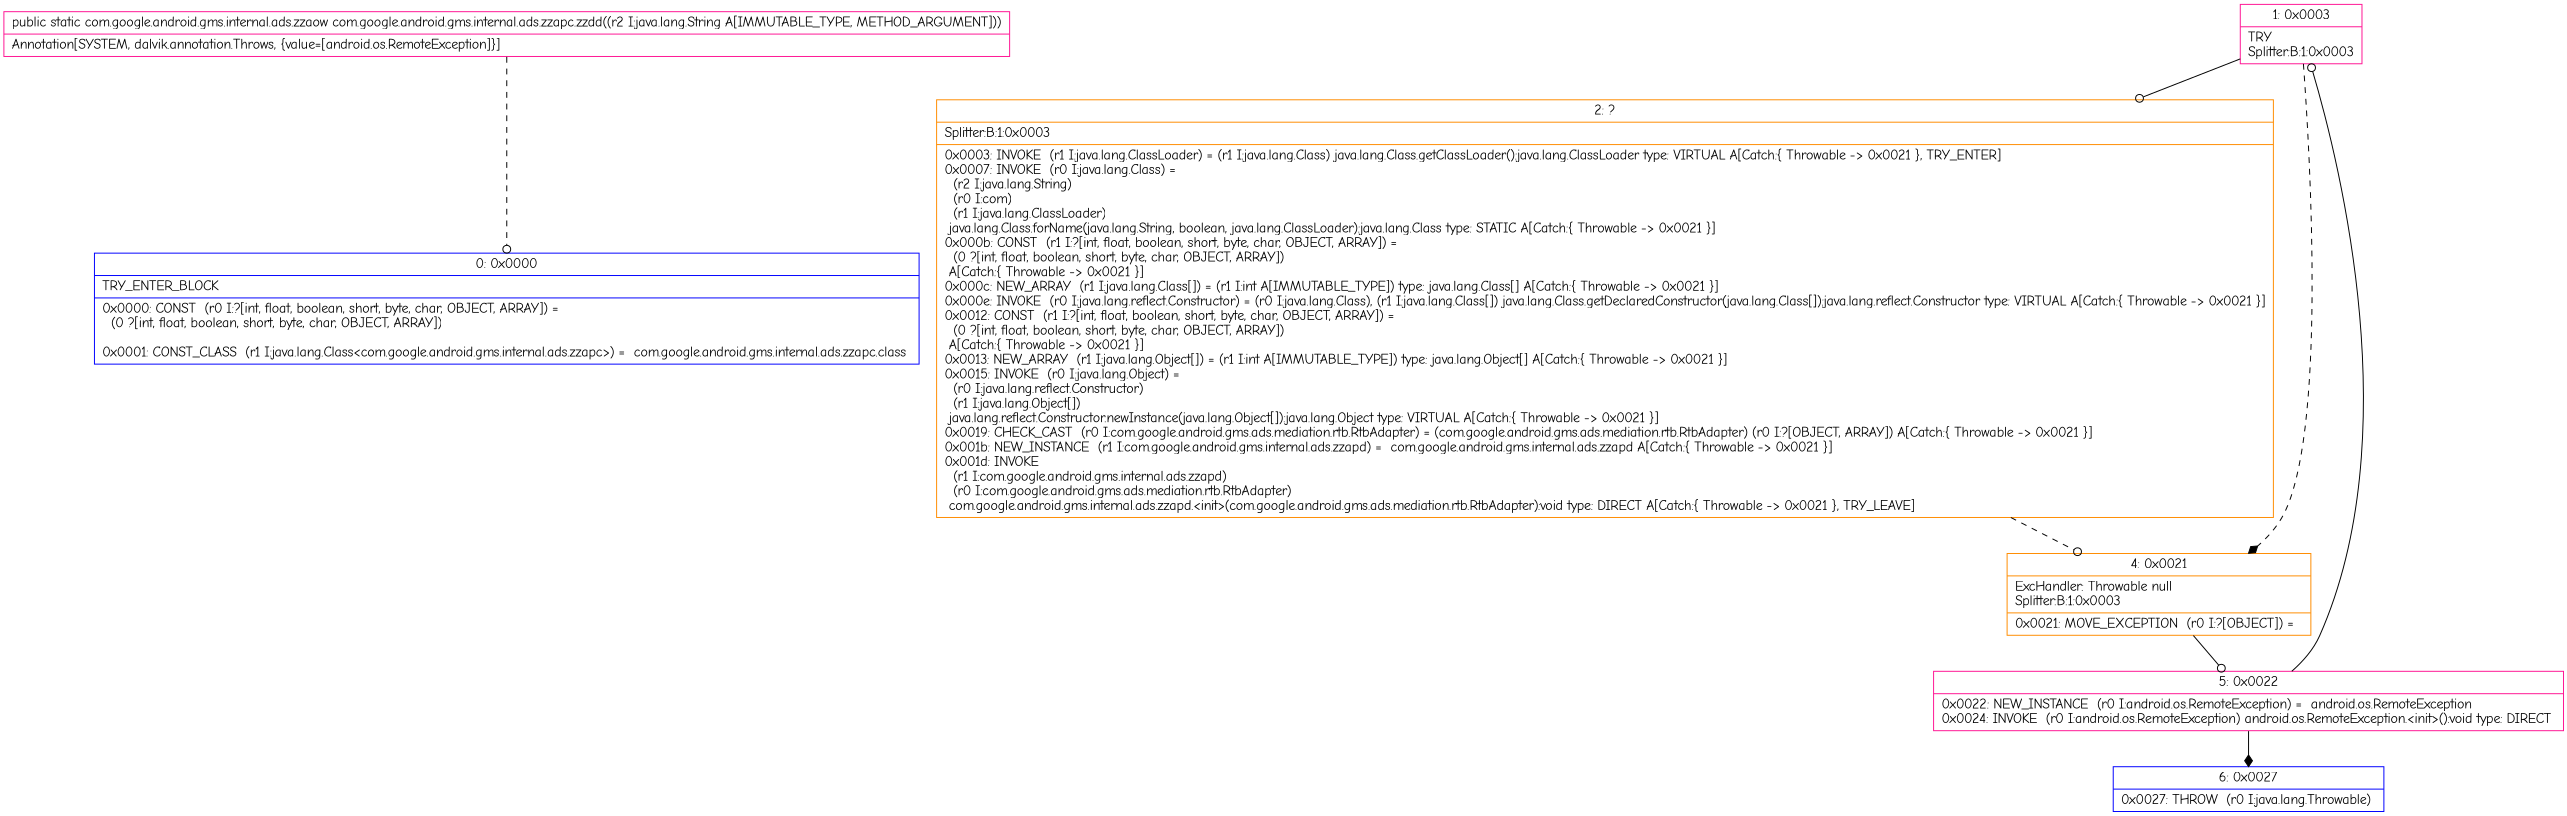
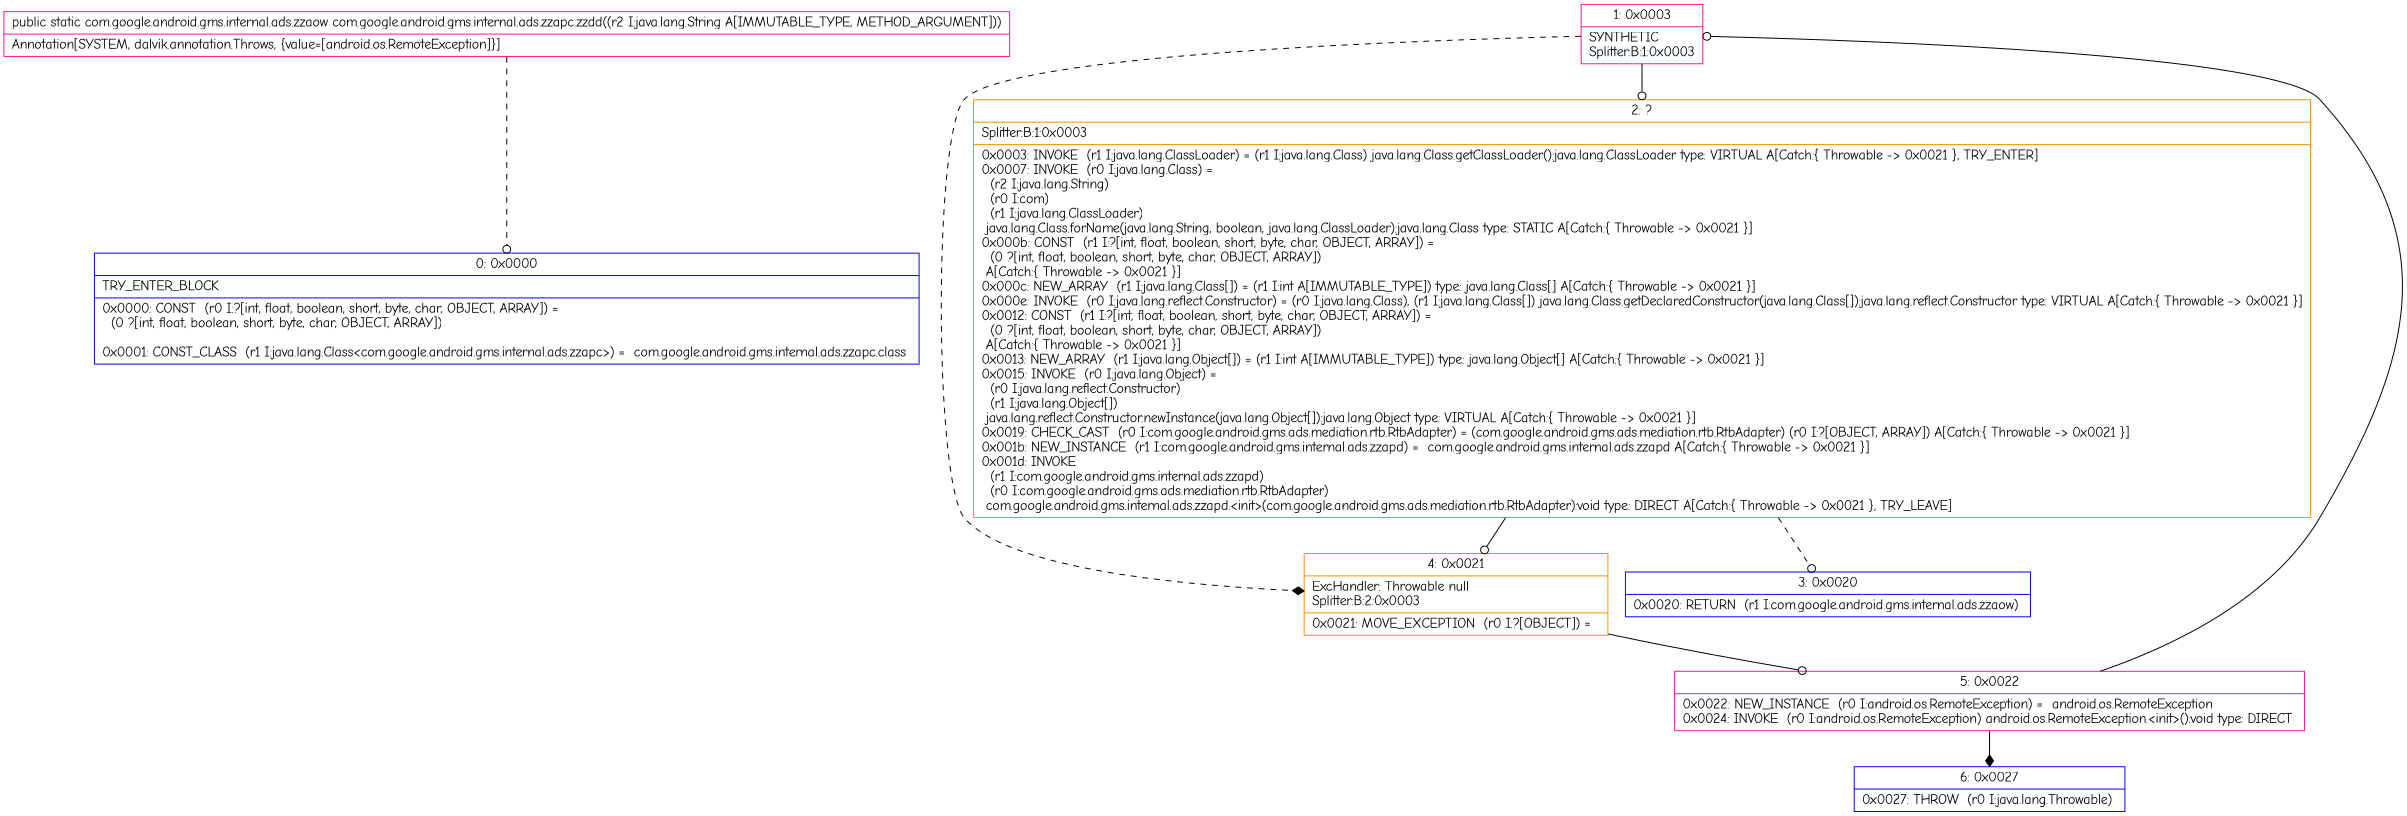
node "1: 0x0003": text "TRY" -> "SYNTHETIC"
edge "2: ?" -> "4: 0x0021": style dashed -> solid
node "3: 0x0020": added
node "4: 0x0021": text "Splitter:B:1:0x0003" -> "Splitter:B:2:0x0003"
